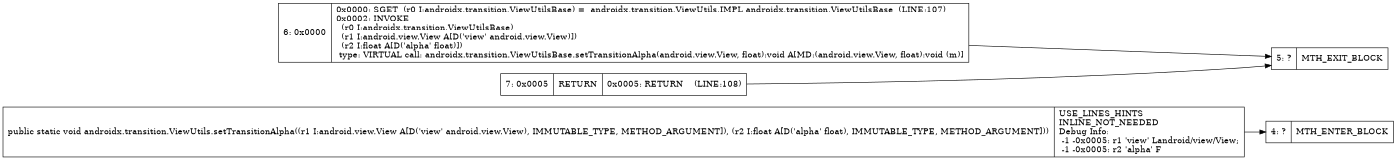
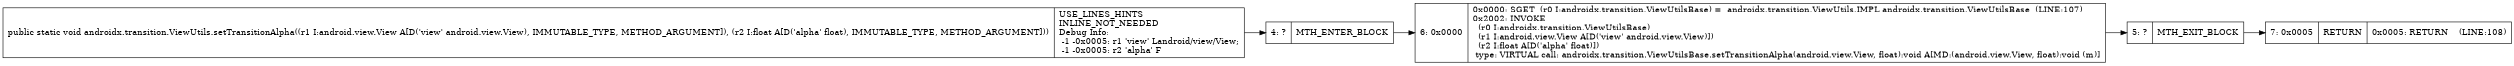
node "6: 0x0000": text "0x0002: INVOKE" -> "0x2002: INVOKE"
edge "4: ?" -> "6: 0x0000": added
edge "7: 0x0005" -> "5: ?": reversed
